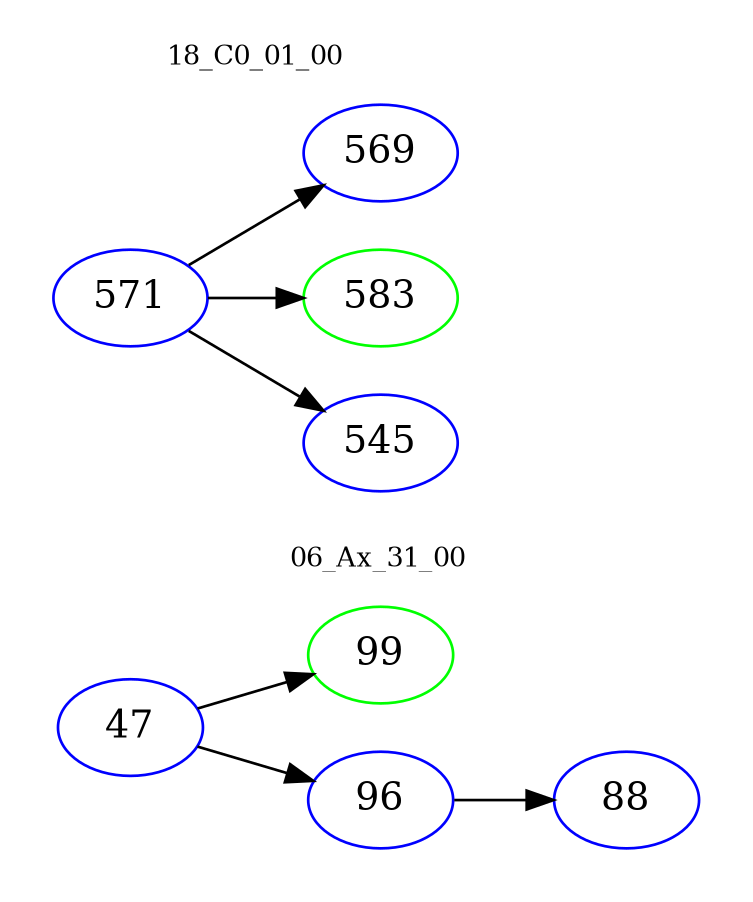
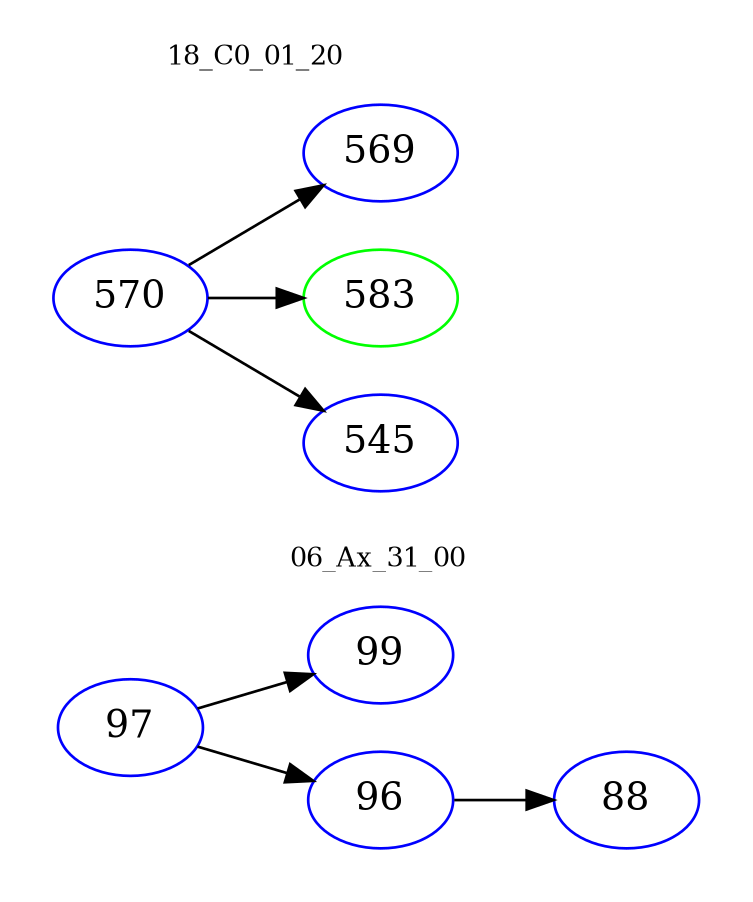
cluster "18_C0_01_00": label "18_C0_01_00" -> "18_C0_01_20"
node "571": label "571" -> "570"
node "99": color green -> blue
node "47": label "47" -> "97"
